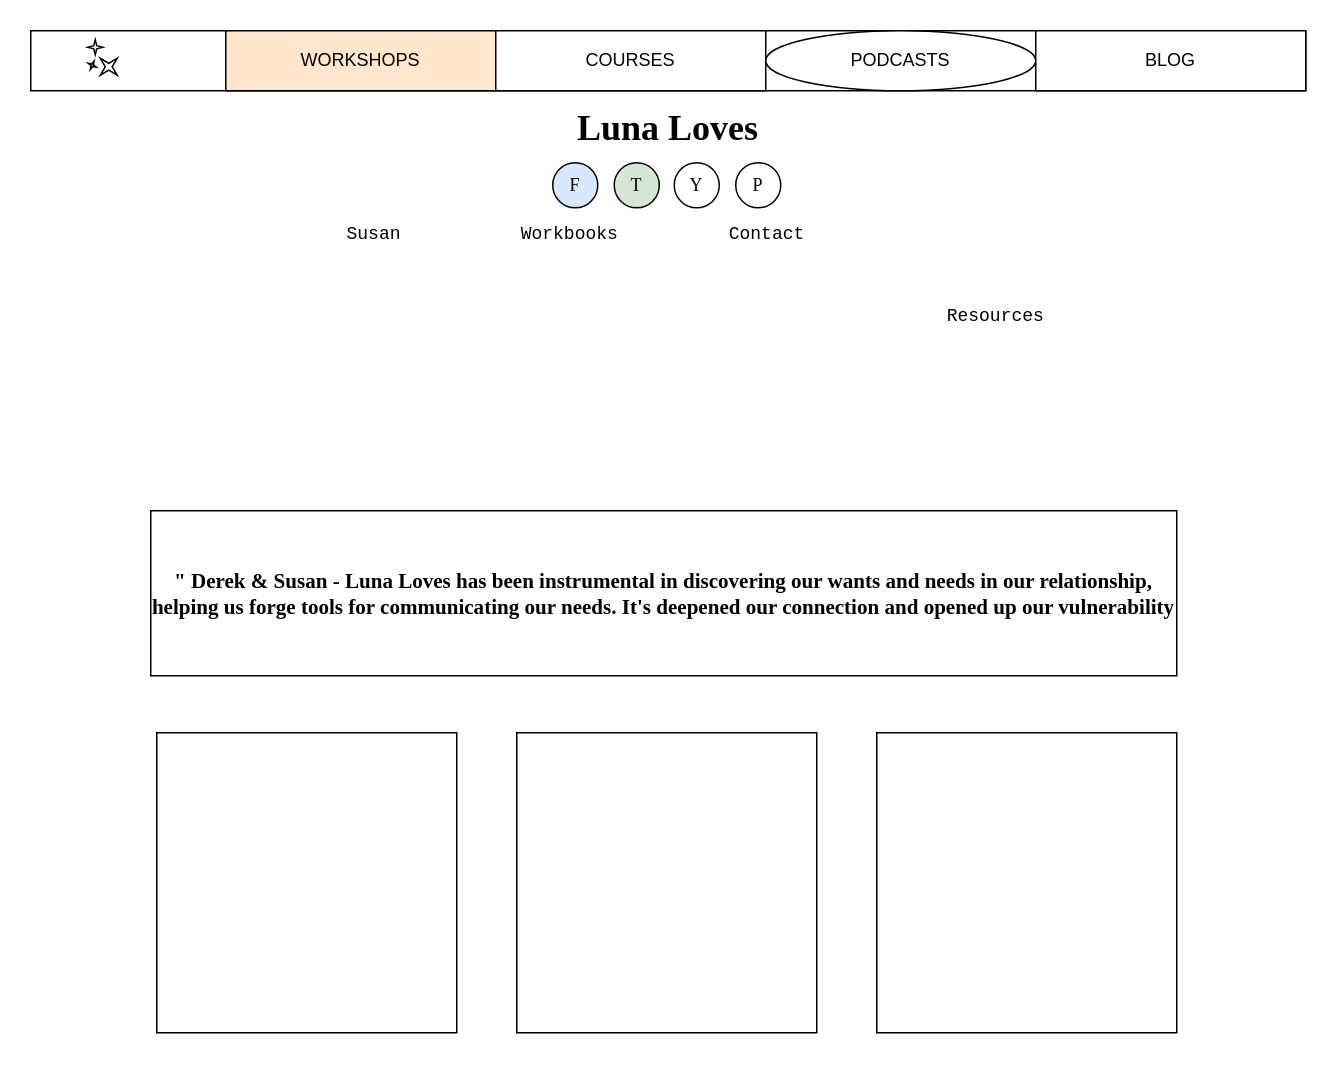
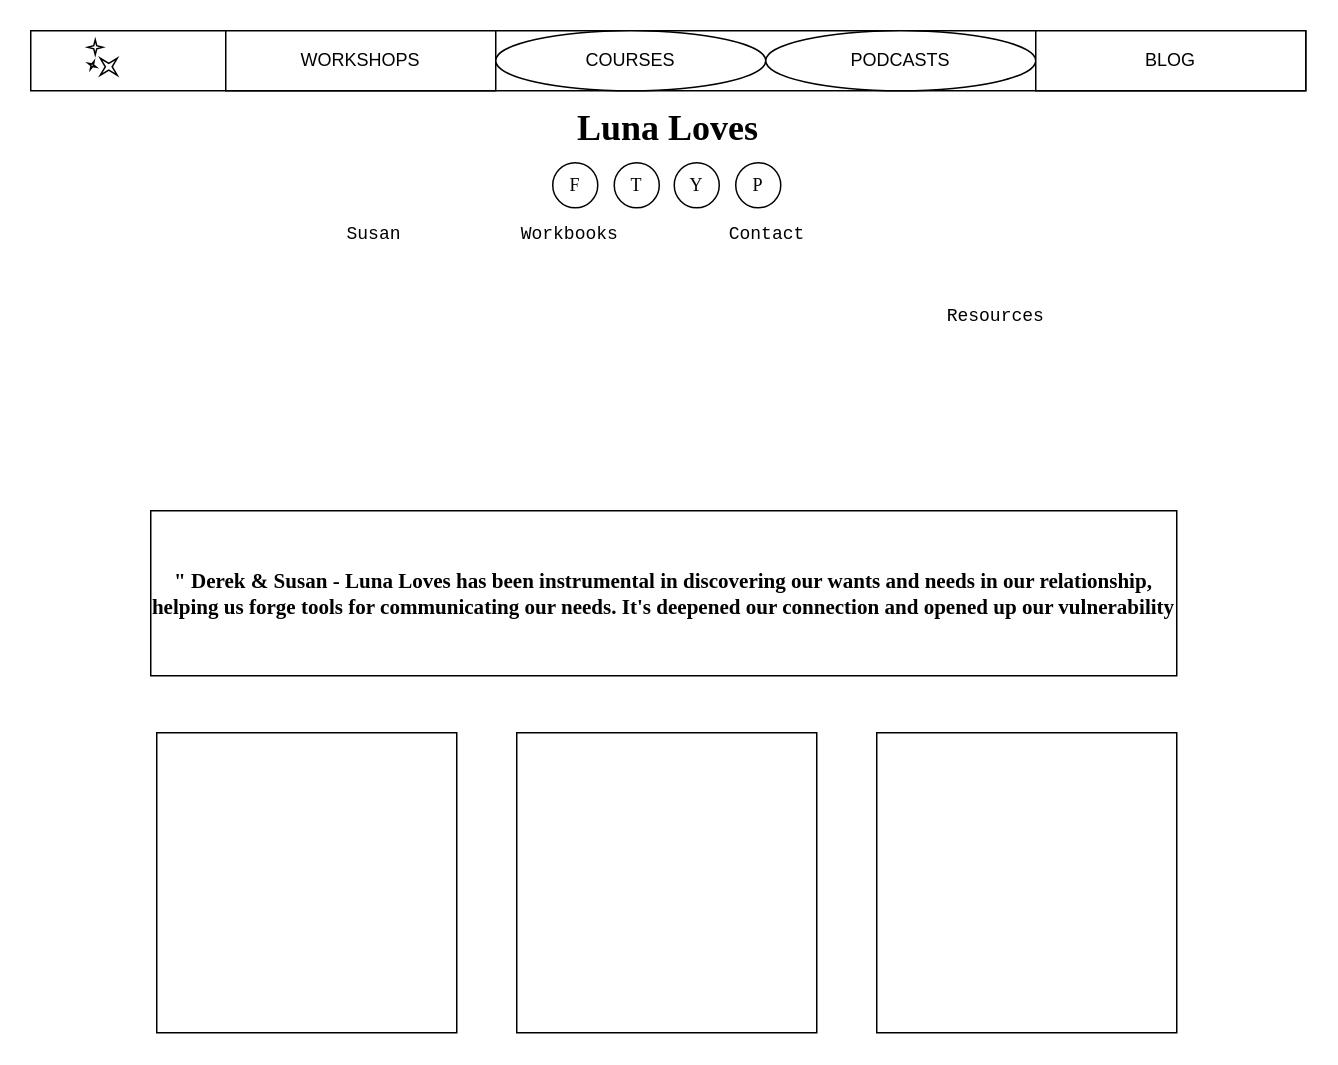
node "WORKSHOPS": fillcolor #ffe6cc -> #ffffff
node "COURSES": shape rectangle -> ellipse
node "F": fillcolor #dae8fc -> #ffffff
node "T": fillcolor #d5e8d4 -> #ffffff
